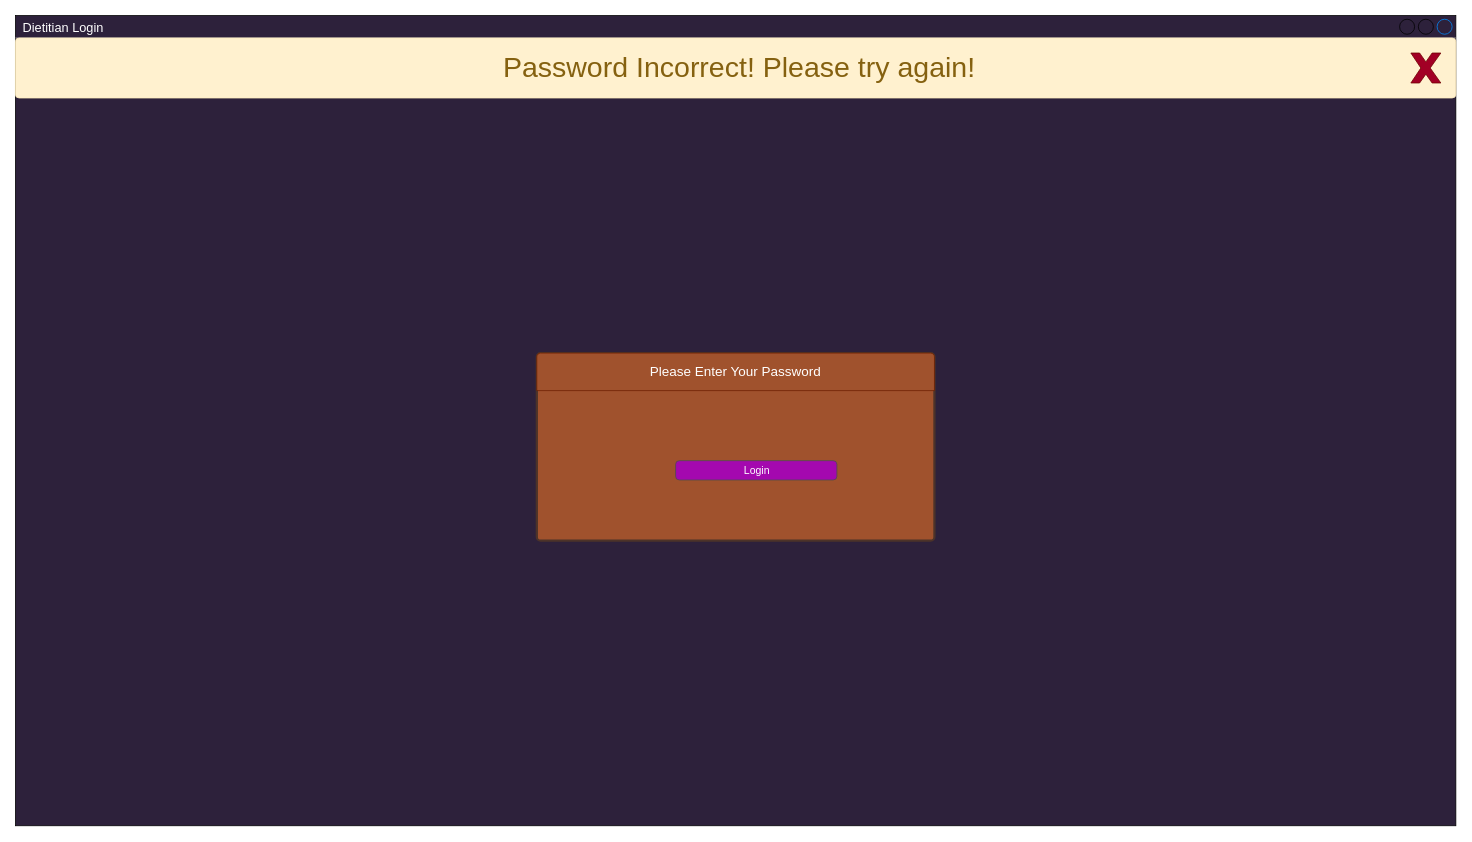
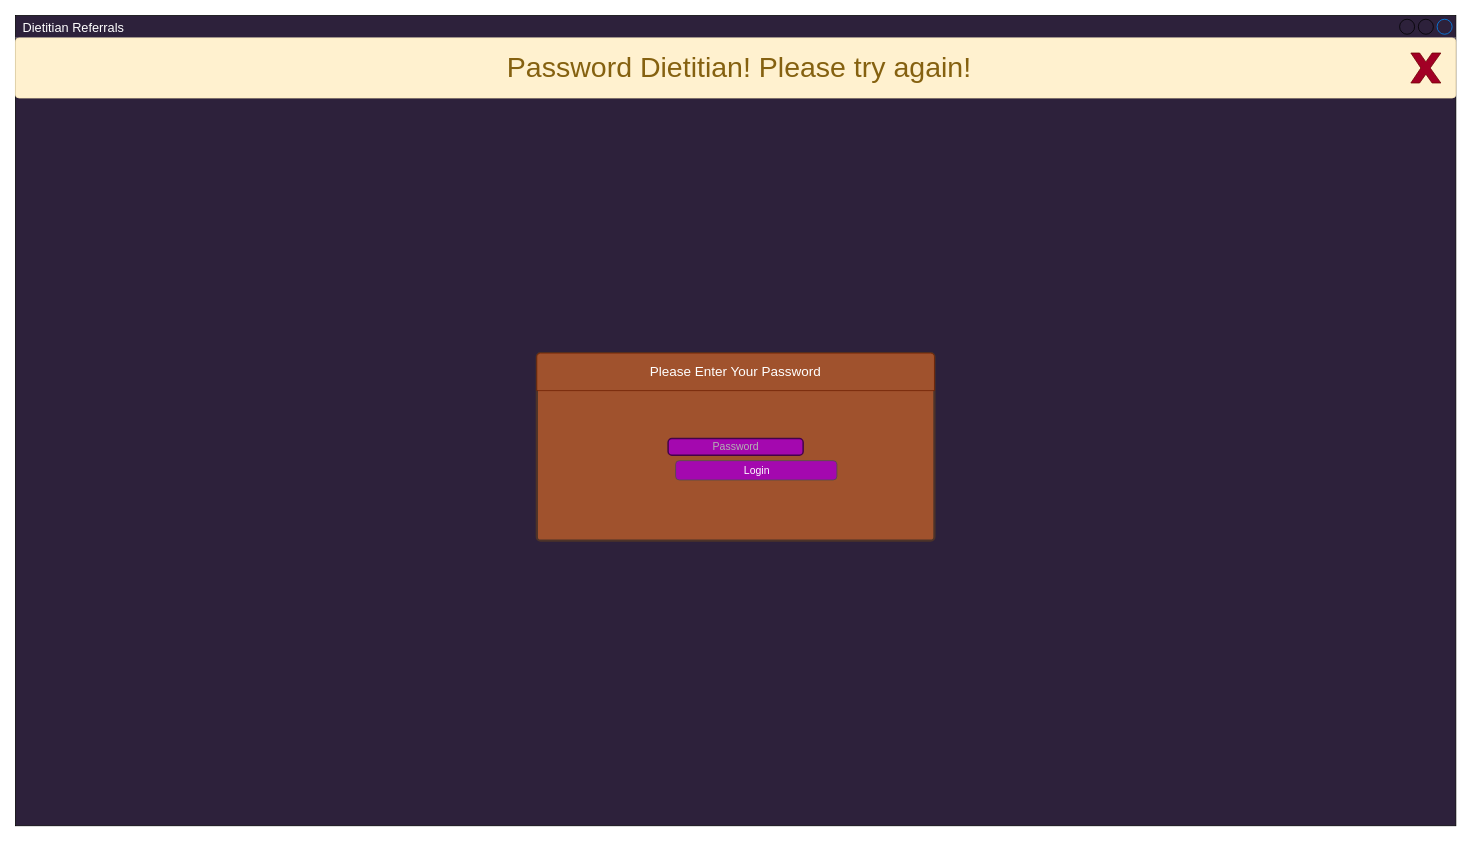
node "Dietitian Login": label "Dietitian Login" -> "Dietitian Referrals"
node "Password Incorrect! Please try again!": label "Password Incorrect! Please try again!" -> "Password Dietitian! Please try again!"
node "Password": added
